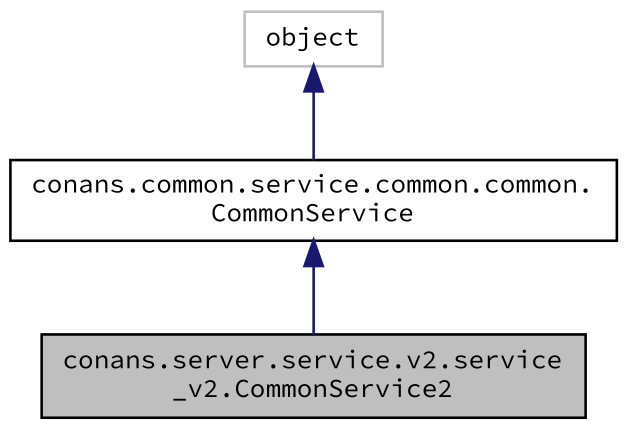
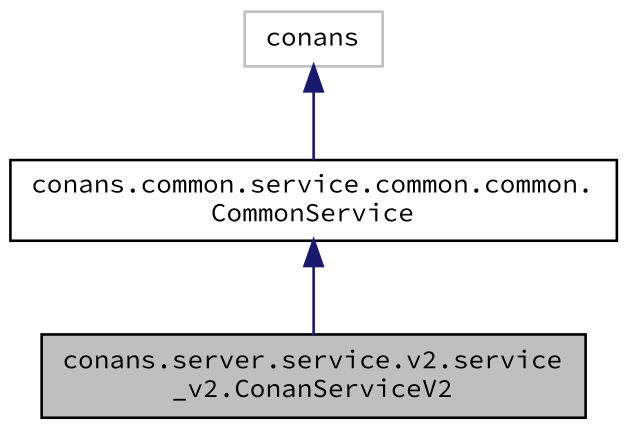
node "object": label "object" -> "conans"
node "conans.server.service.v2.service _v2.CommonService2": label "conans.server.service.v2.service _v2.CommonService2" -> "conans.server.service.v2.service _v2.ConanServiceV2"
